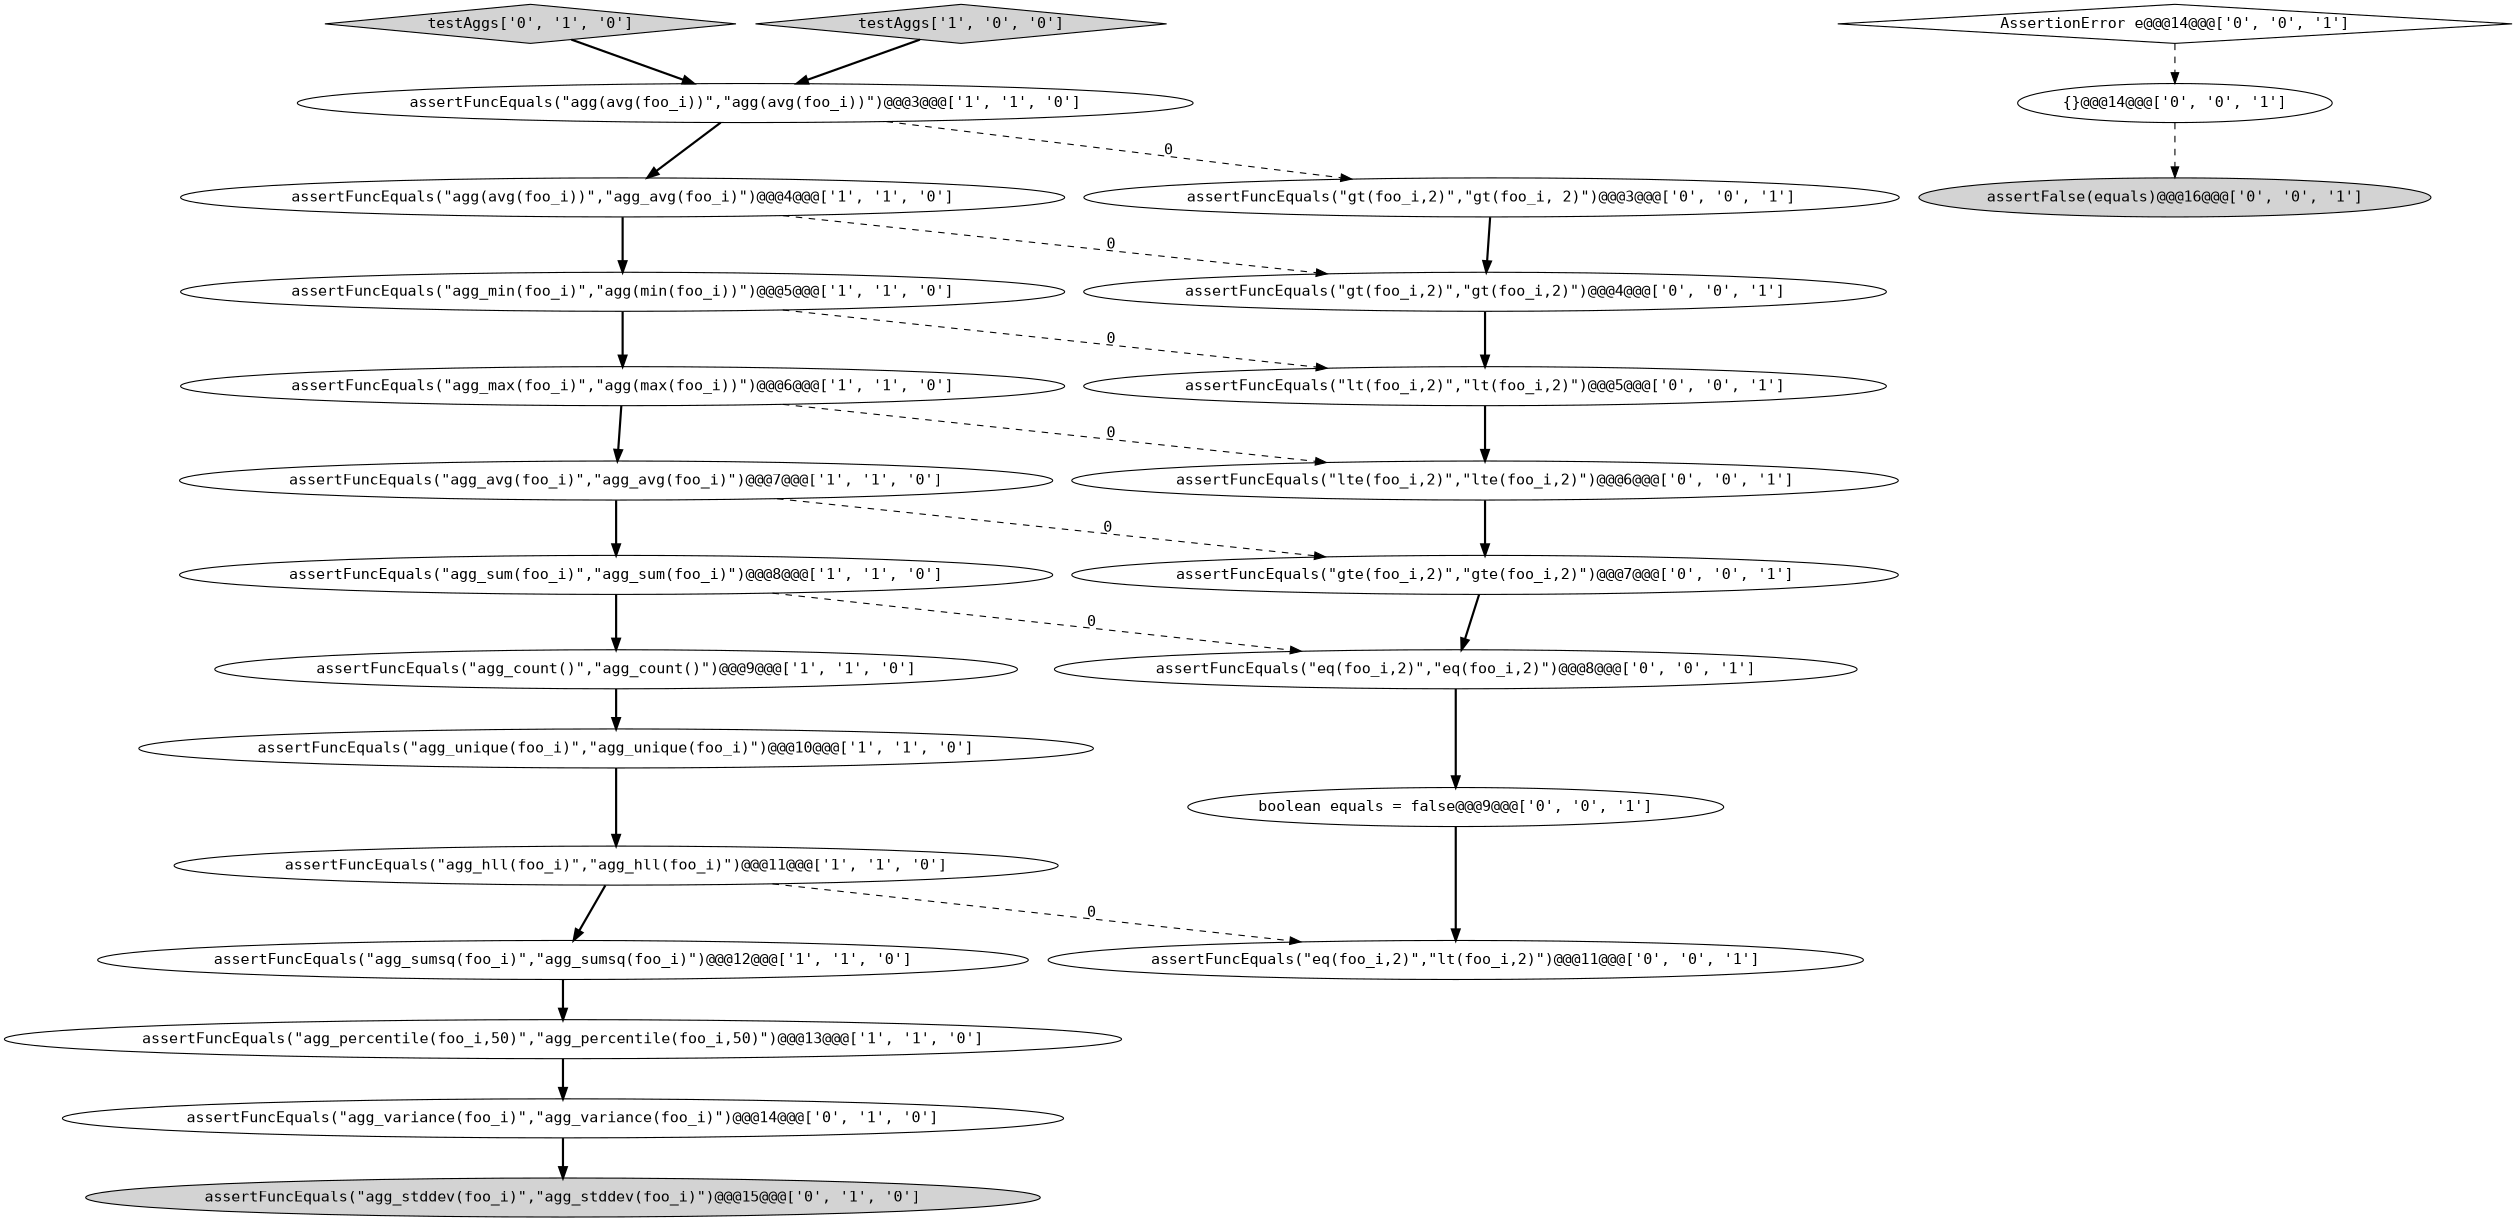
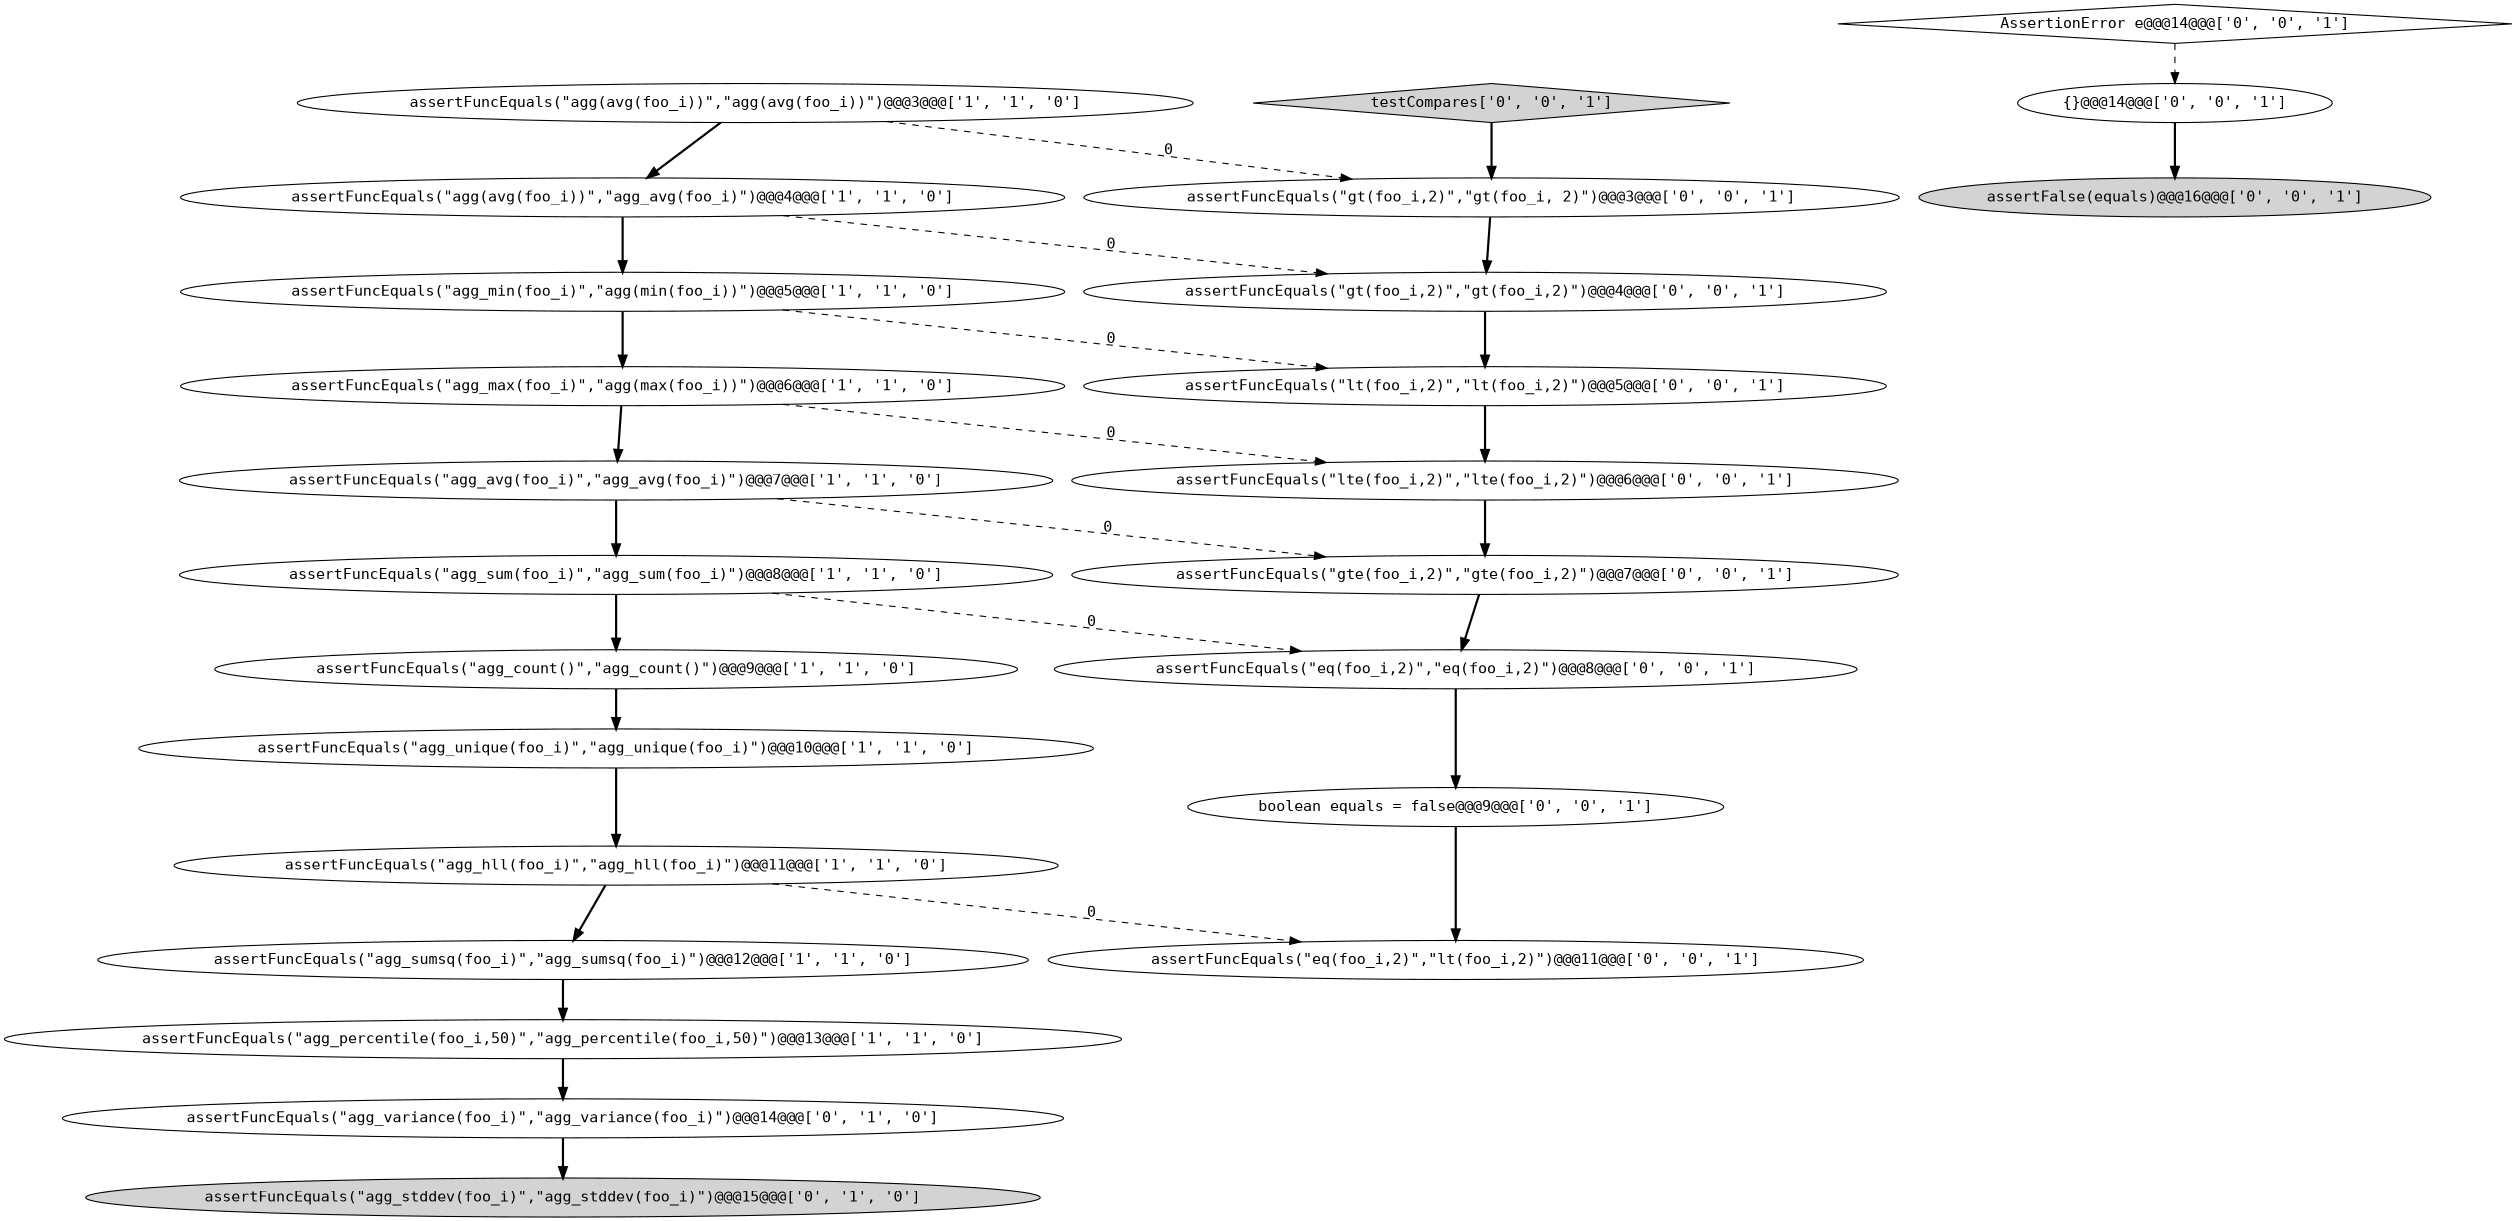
node "testAggs['0', '1', '0']": removed
node "testAggs['1', '0', '0']": removed
node "testCompares['0', '0', '1']": added
edge "{}@@@14@@@['0', '0', '1']" -> "assertFalse(equals)@@@16@@@['0', '0', '1']": style dashed -> bold
